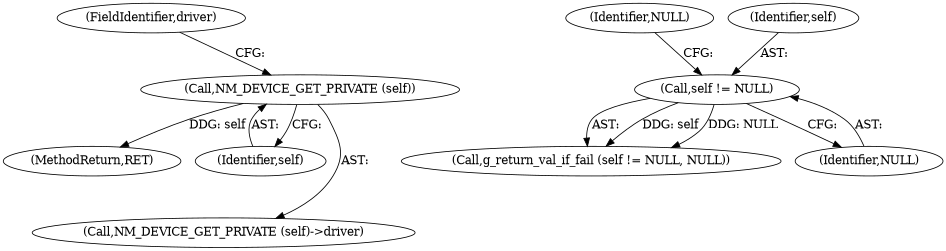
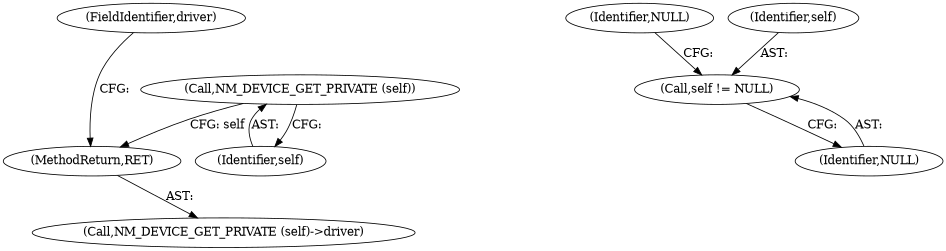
edge "(FieldIdentifier,driver)" -> "(Call,NM_DEVICE_GET_PRIVATE (self))": now "(FieldIdentifier,driver)" -> "(MethodReturn,RET)"
edge "(Call,NM_DEVICE_GET_PRIVATE (self))" -> "(MethodReturn,RET)": label "DDG: self" -> "CFG: self"
node "(Call,g_return_val_if_fail (self != NULL, NULL))": removed
edge "(Call,NM_DEVICE_GET_PRIVATE (self))" -> "(Call,NM_DEVICE_GET_PRIVATE (self)->driver)": now "(MethodReturn,RET)" -> "(Call,NM_DEVICE_GET_PRIVATE (self)->driver)"
